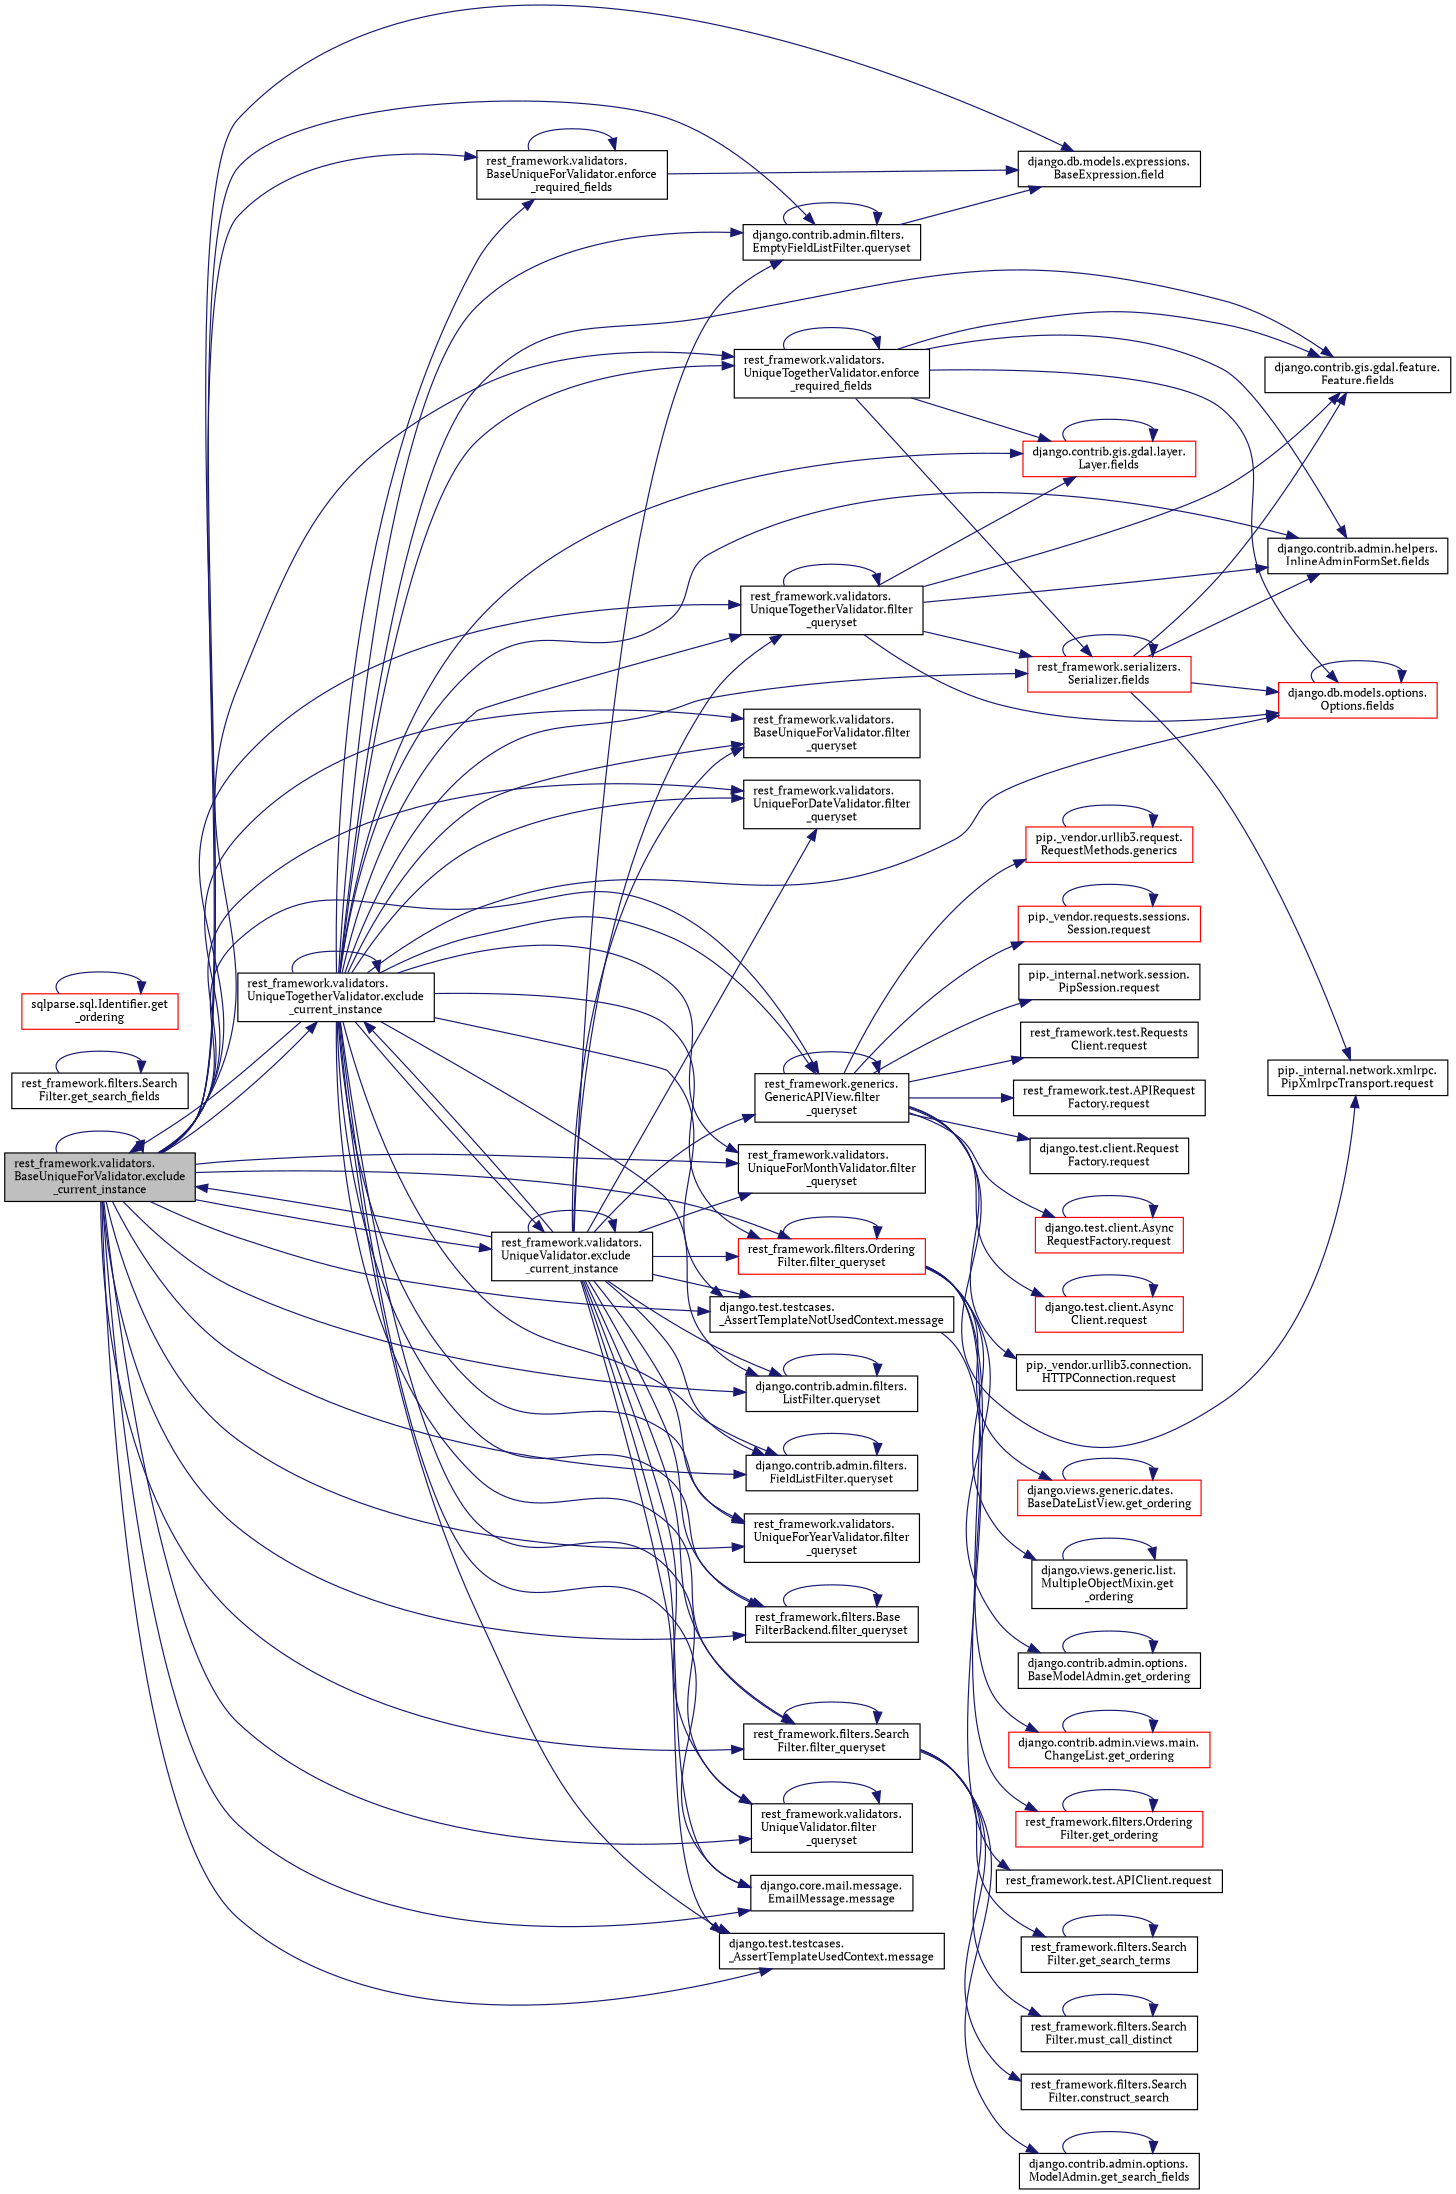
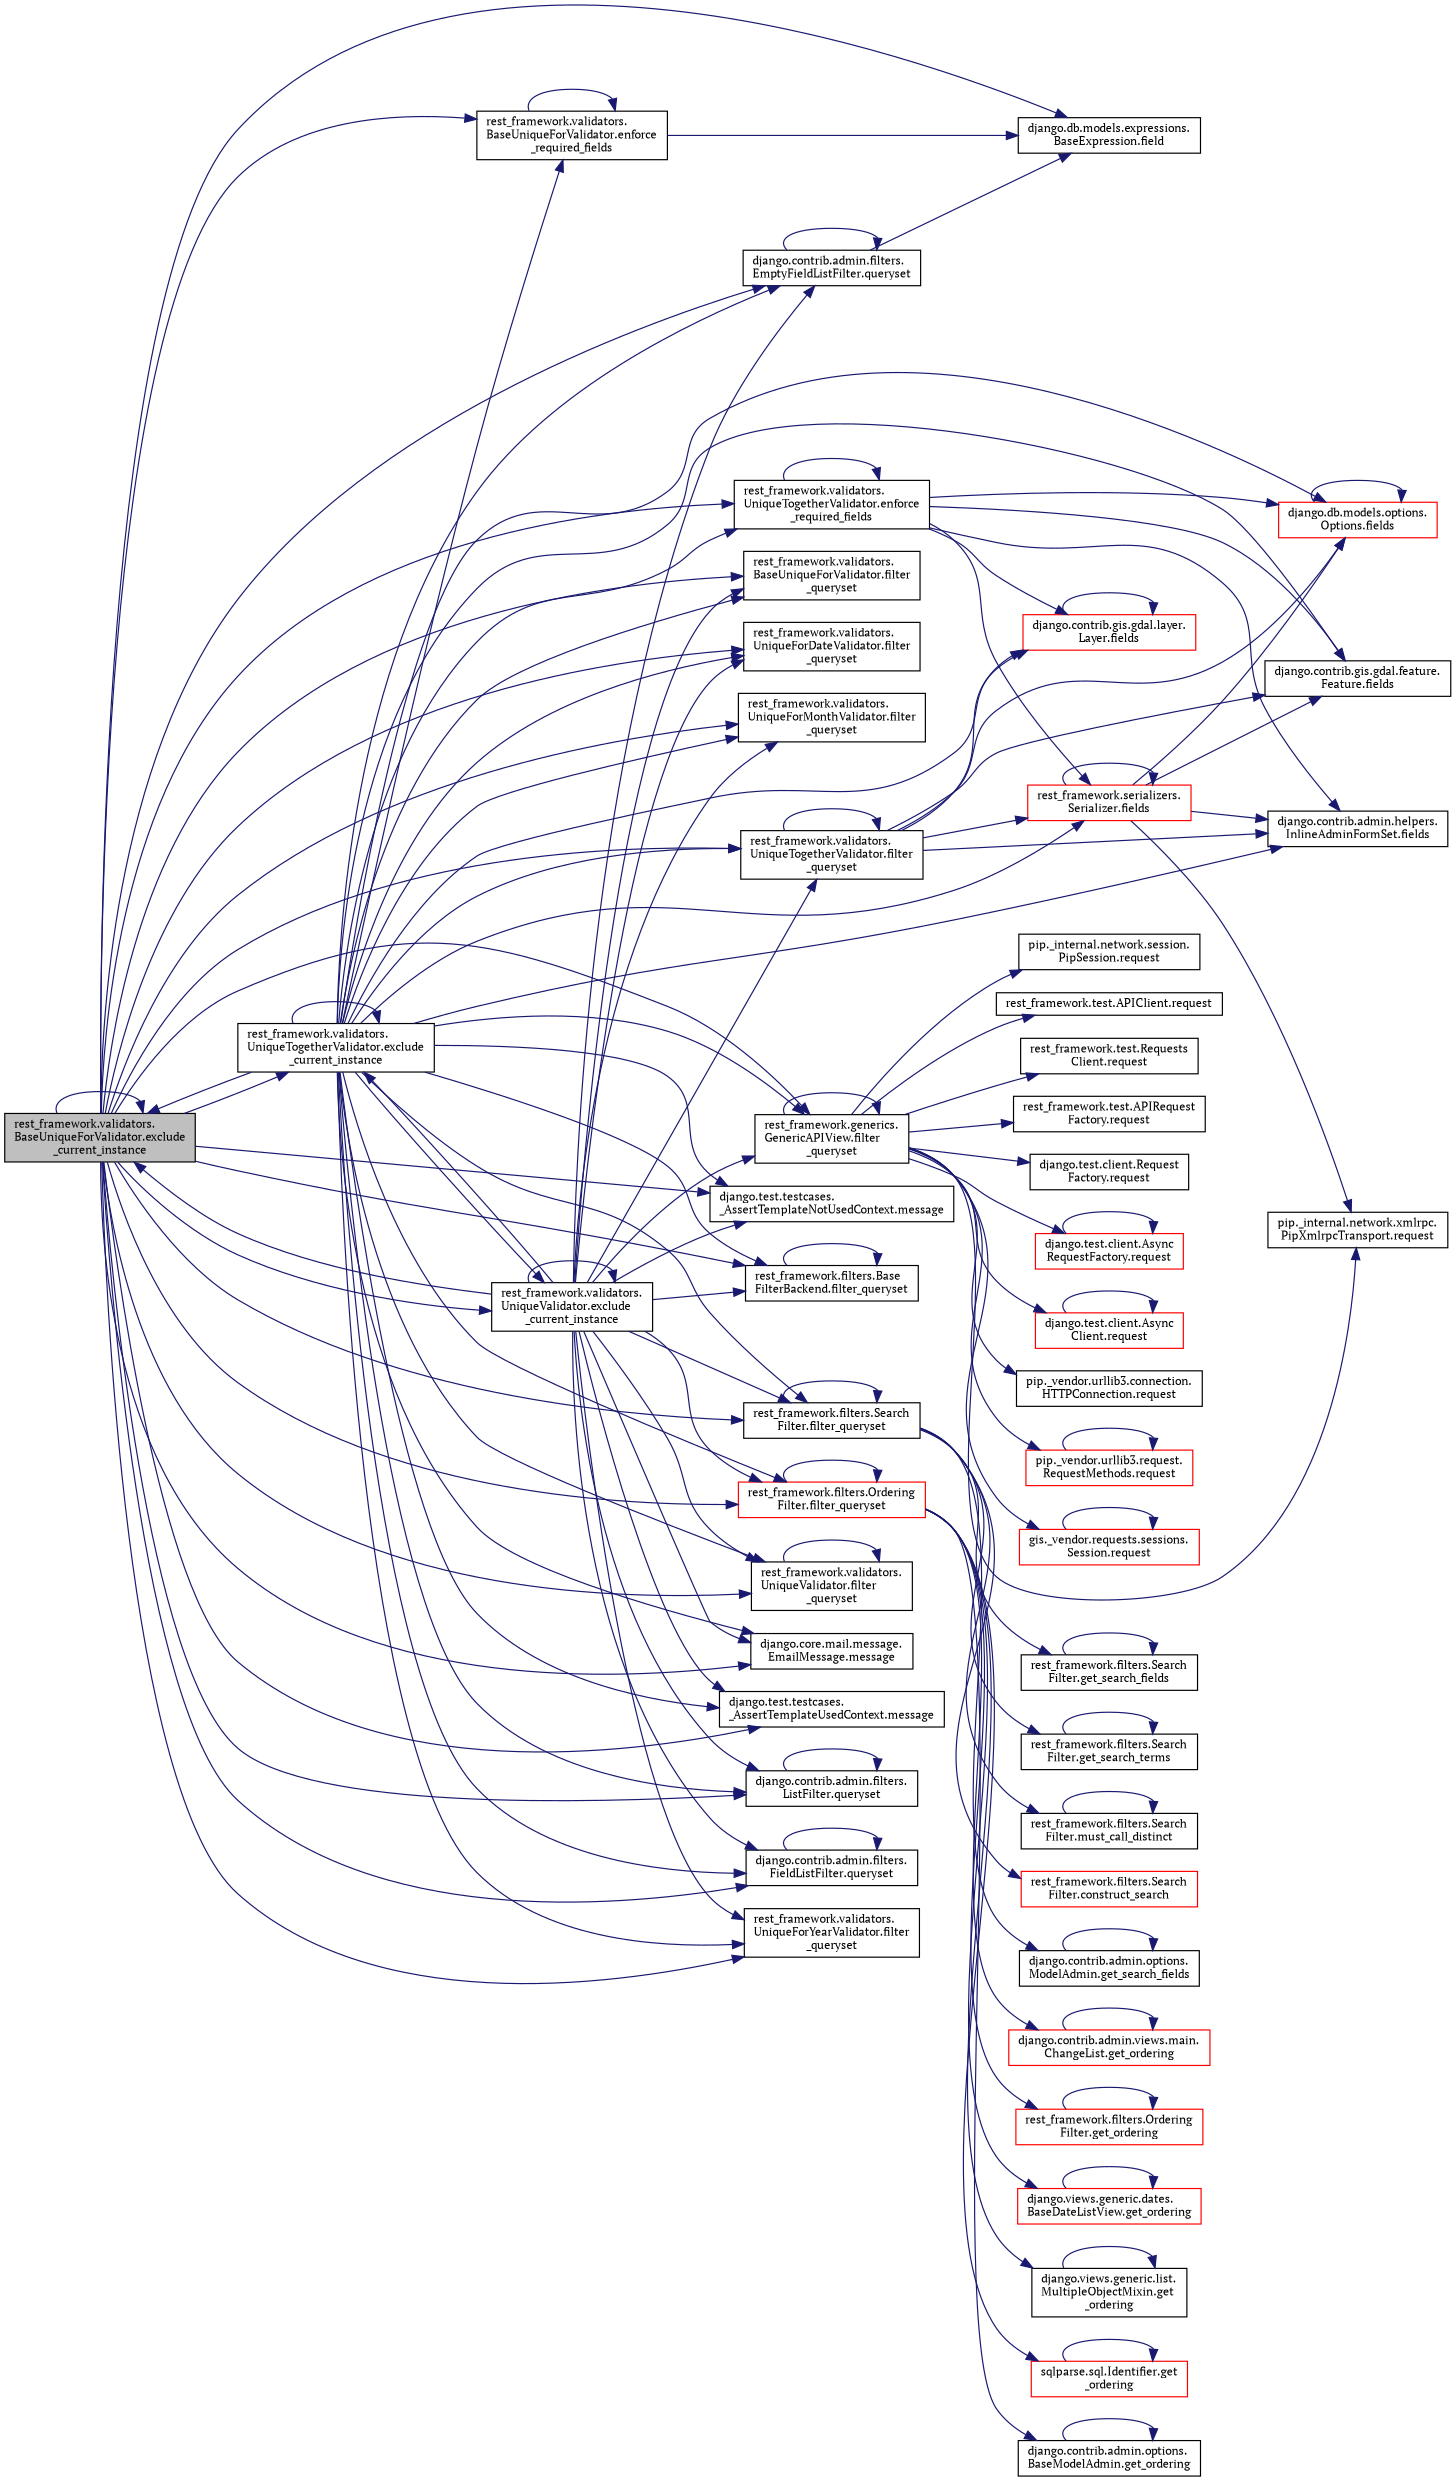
node "pip._vendor.urllib3.request. RequestMethods.generics": label "pip._vendor.urllib3.request. RequestMethods.generics" -> "pip._vendor.urllib3.request. RequestMethods.request"
node "pip._vendor.requests.sessions. Session.request": label "pip._vendor.requests.sessions. Session.request" -> "gis._vendor.requests.sessions. Session.request"
edge "rest_framework.filters.Search Filter.filter_queryset" -> "rest_framework.filters.Search Filter.get_search_fields": added
edge "django.test.testcases. _AssertTemplateNotUsedContext.message" -> "rest_framework.test.APIClient.request": now "rest_framework.generics. GenericAPIView.filter _queryset" -> "rest_framework.test.APIClient.request"
node "rest_framework.filters.Search Filter.construct_search": color black -> red
edge "rest_framework.filters.Ordering Filter.filter_queryset" -> "sqlparse.sql.Identifier.get _ordering": added
